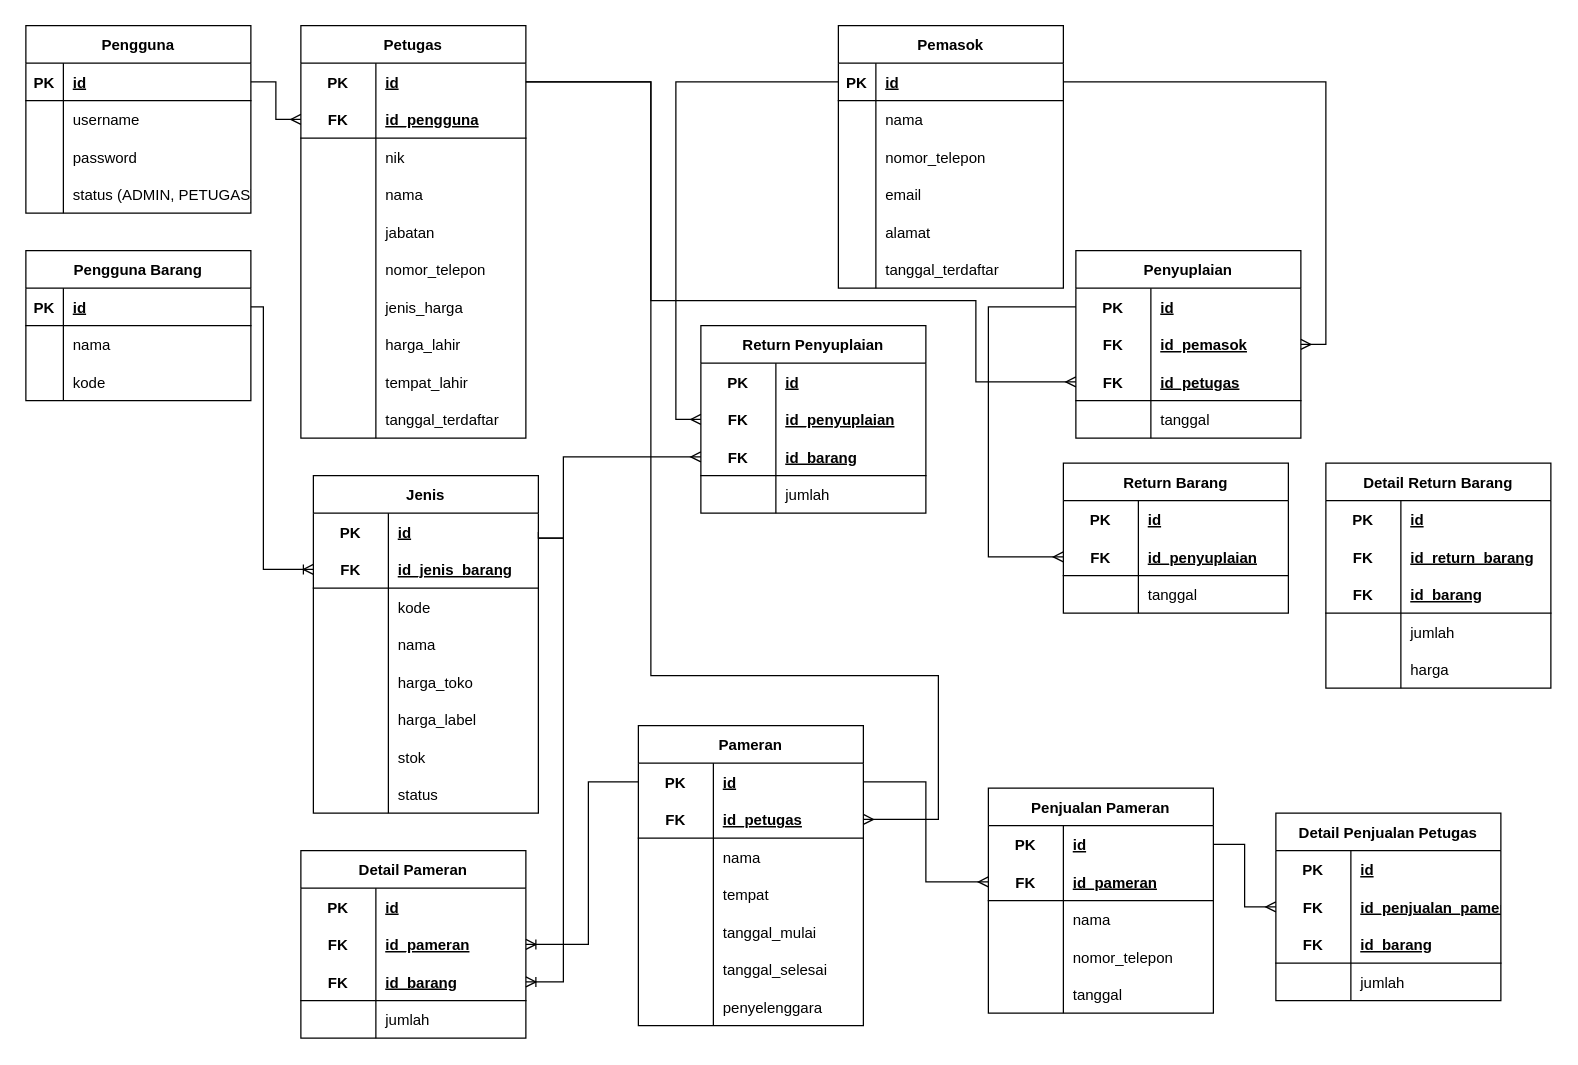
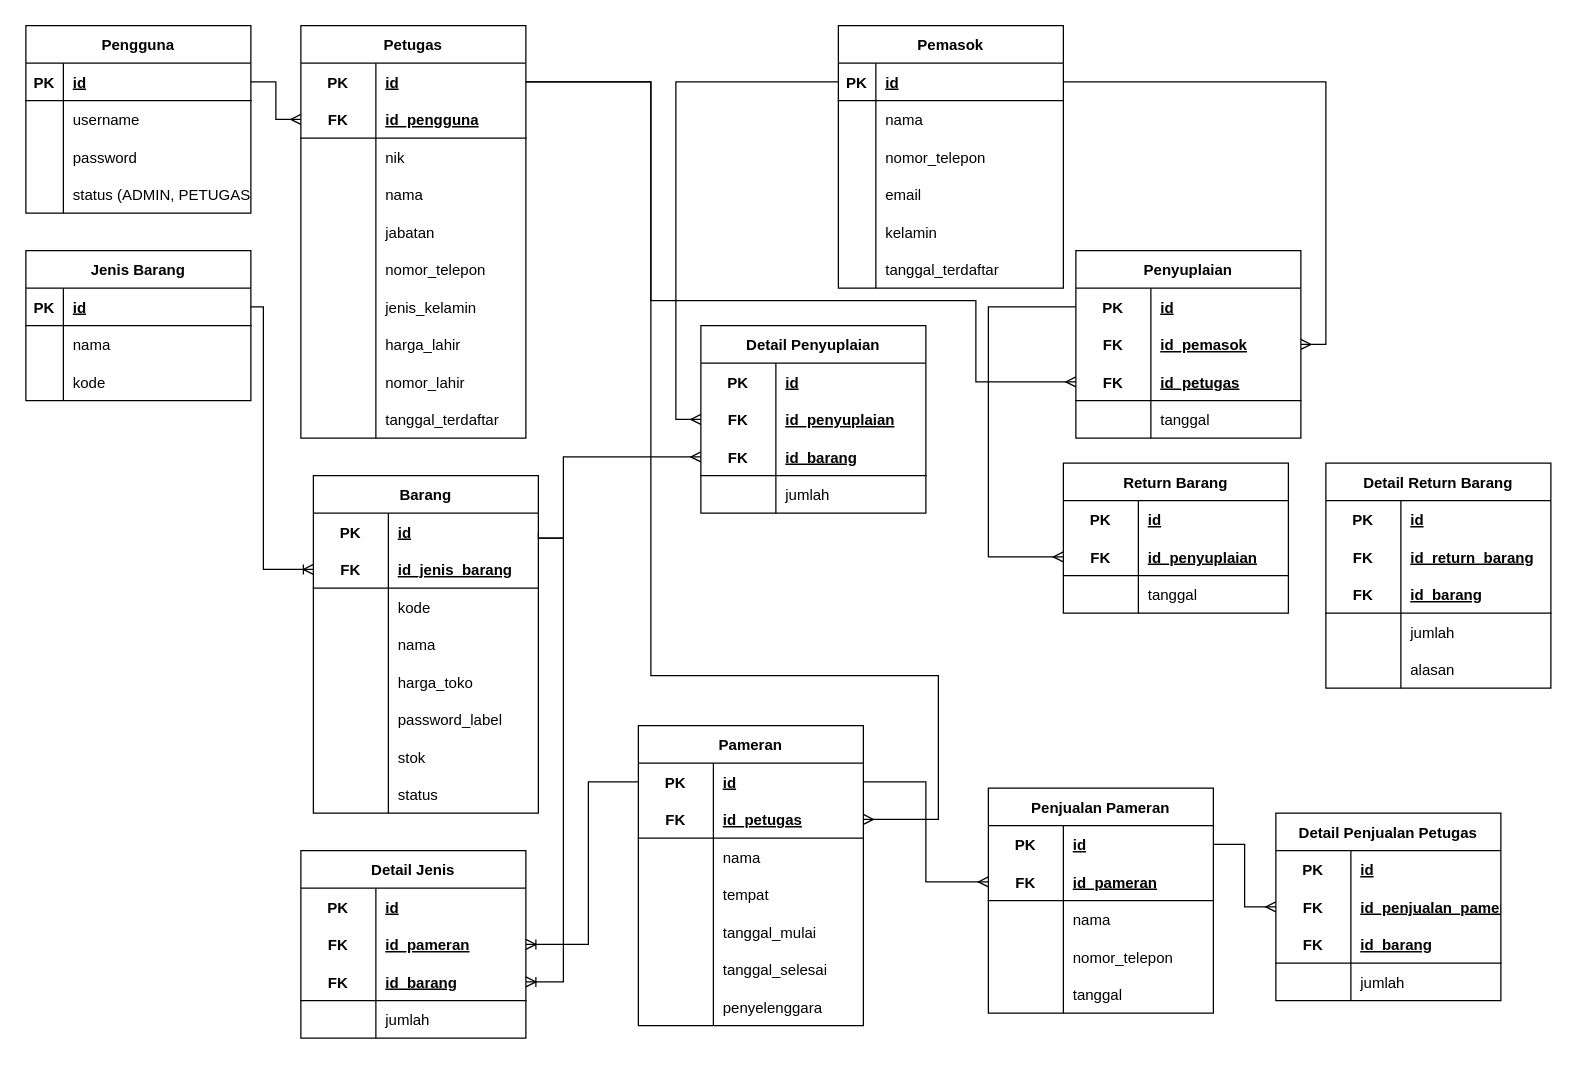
node "alamat": label "alamat" -> "kelamin"
node "Pengguna Barang": label "Pengguna Barang" -> "Jenis Barang"
node "jenis_harga": label "jenis_harga" -> "jenis_kelamin"
node "Return Penyuplaian": label "Return Penyuplaian" -> "Detail Penyuplaian"
node "tempat_lahir": label "tempat_lahir" -> "nomor_lahir"
node "Jenis": label "Jenis" -> "Barang"
node "harga": label "harga" -> "alasan"
node "harga_label": label "harga_label" -> "password_label"
node "Detail Pameran": label "Detail Pameran" -> "Detail Jenis"
